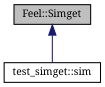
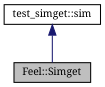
edge "test_simget::sim" -> "Feel::Simget": reversed
